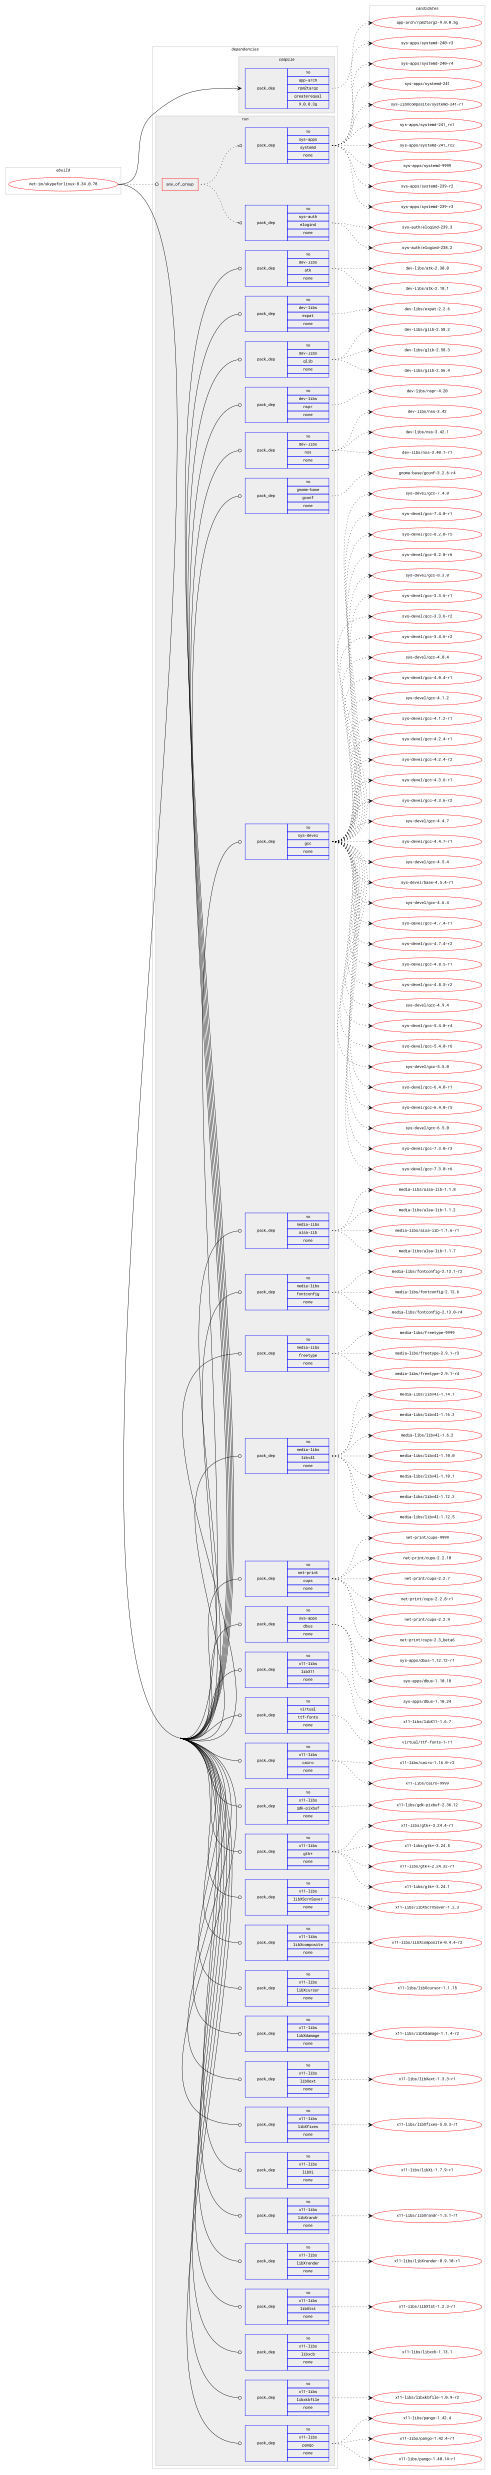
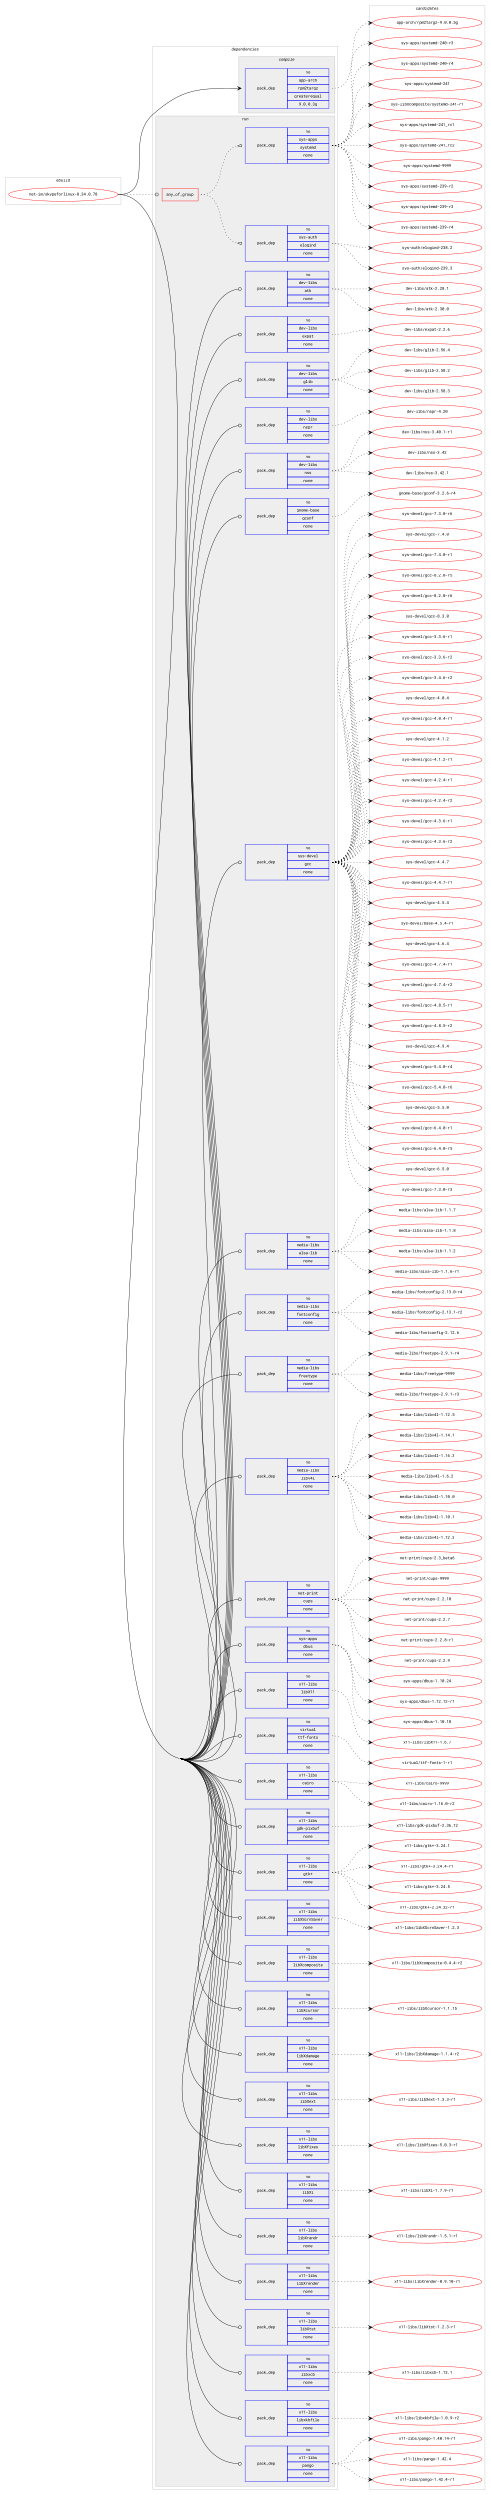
node "sys-apps/systemd-239-r4": added
node "dev-libs/atk-2.18.1": label "dev-libs/atk-2.18.1" -> "dev-libs/atk-2.28.1"
